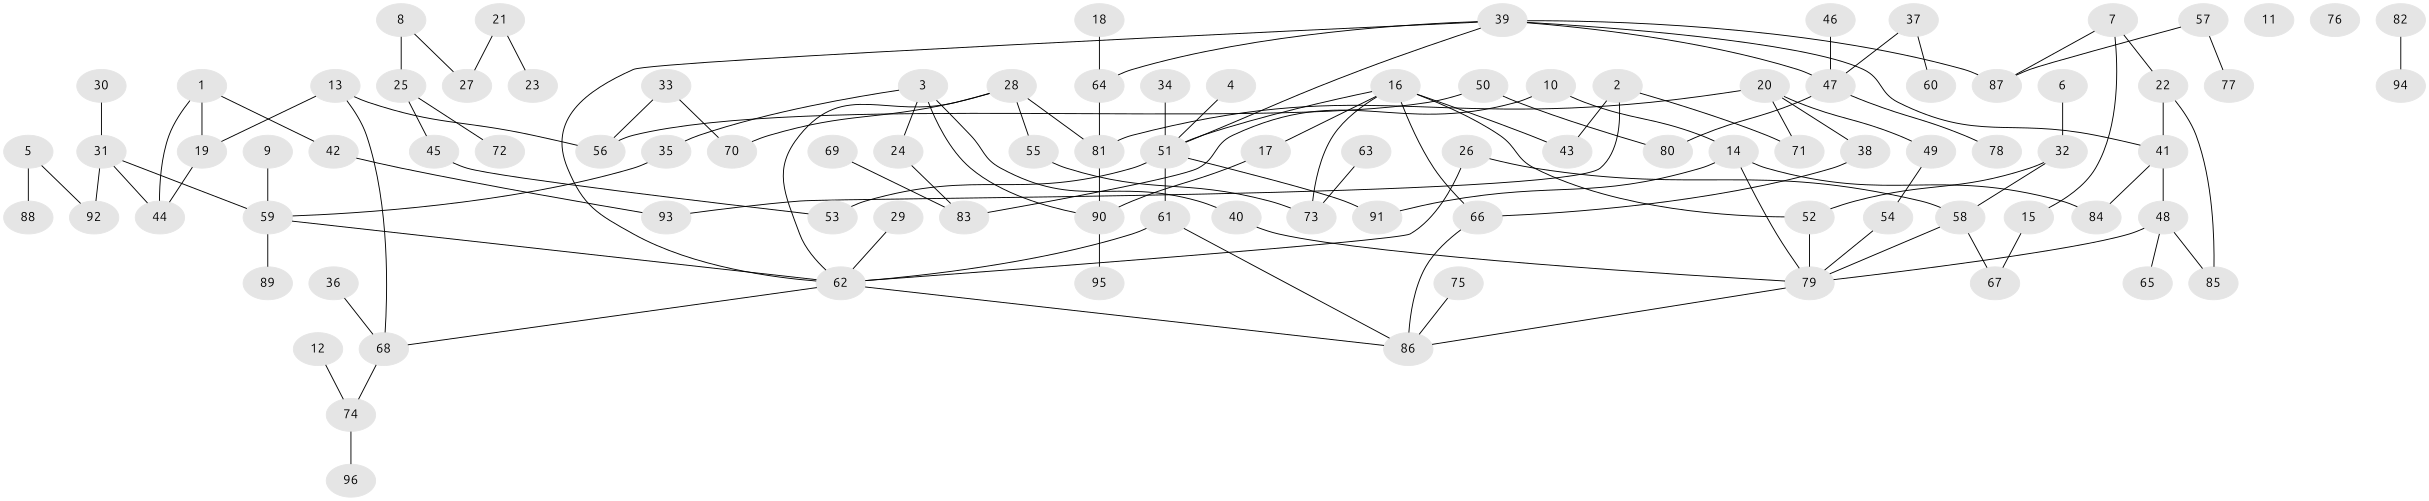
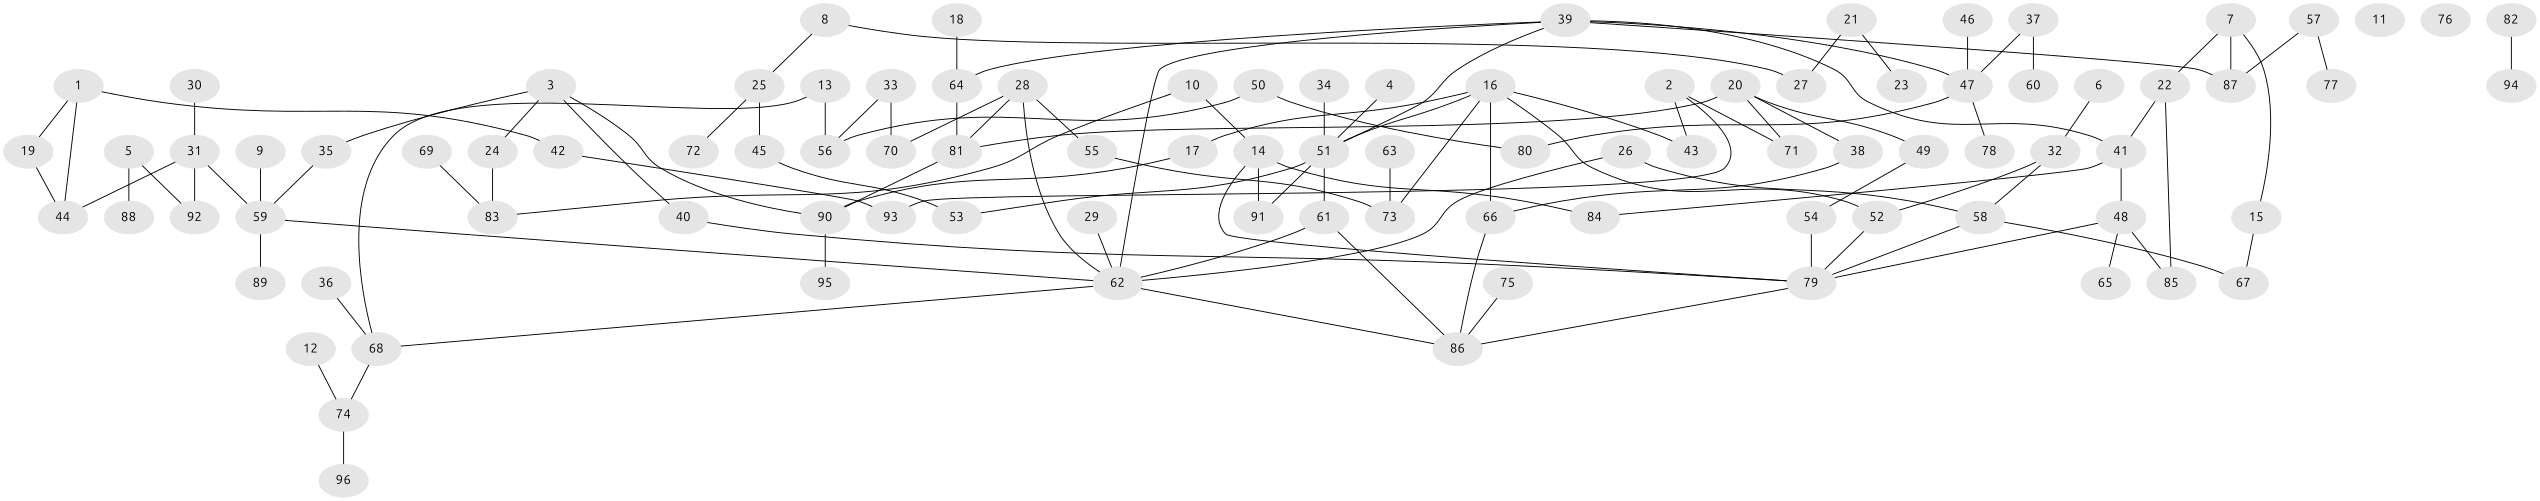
edge "13" -- "19": removed
